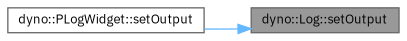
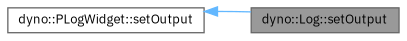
edge "dyno::PLogWidget::setOutput" -> "dyno::Log::setOutput": reversed
